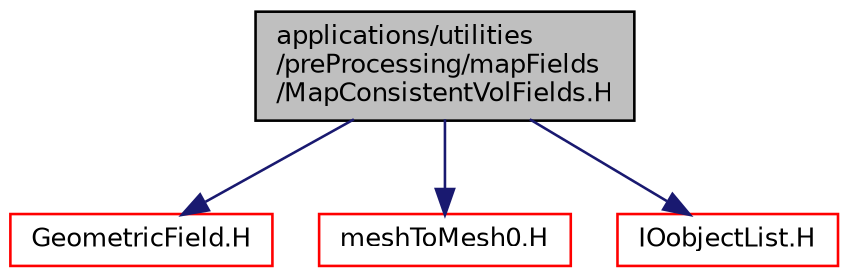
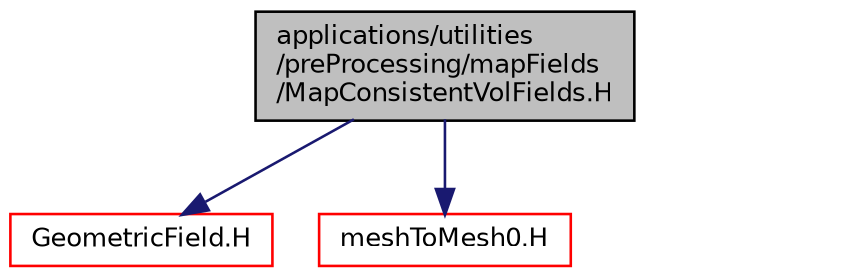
node "IOobjectList.H": removed
